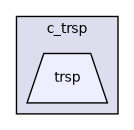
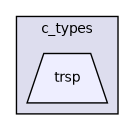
cluster "c_trsp": label "c_trsp" -> "c_types"
